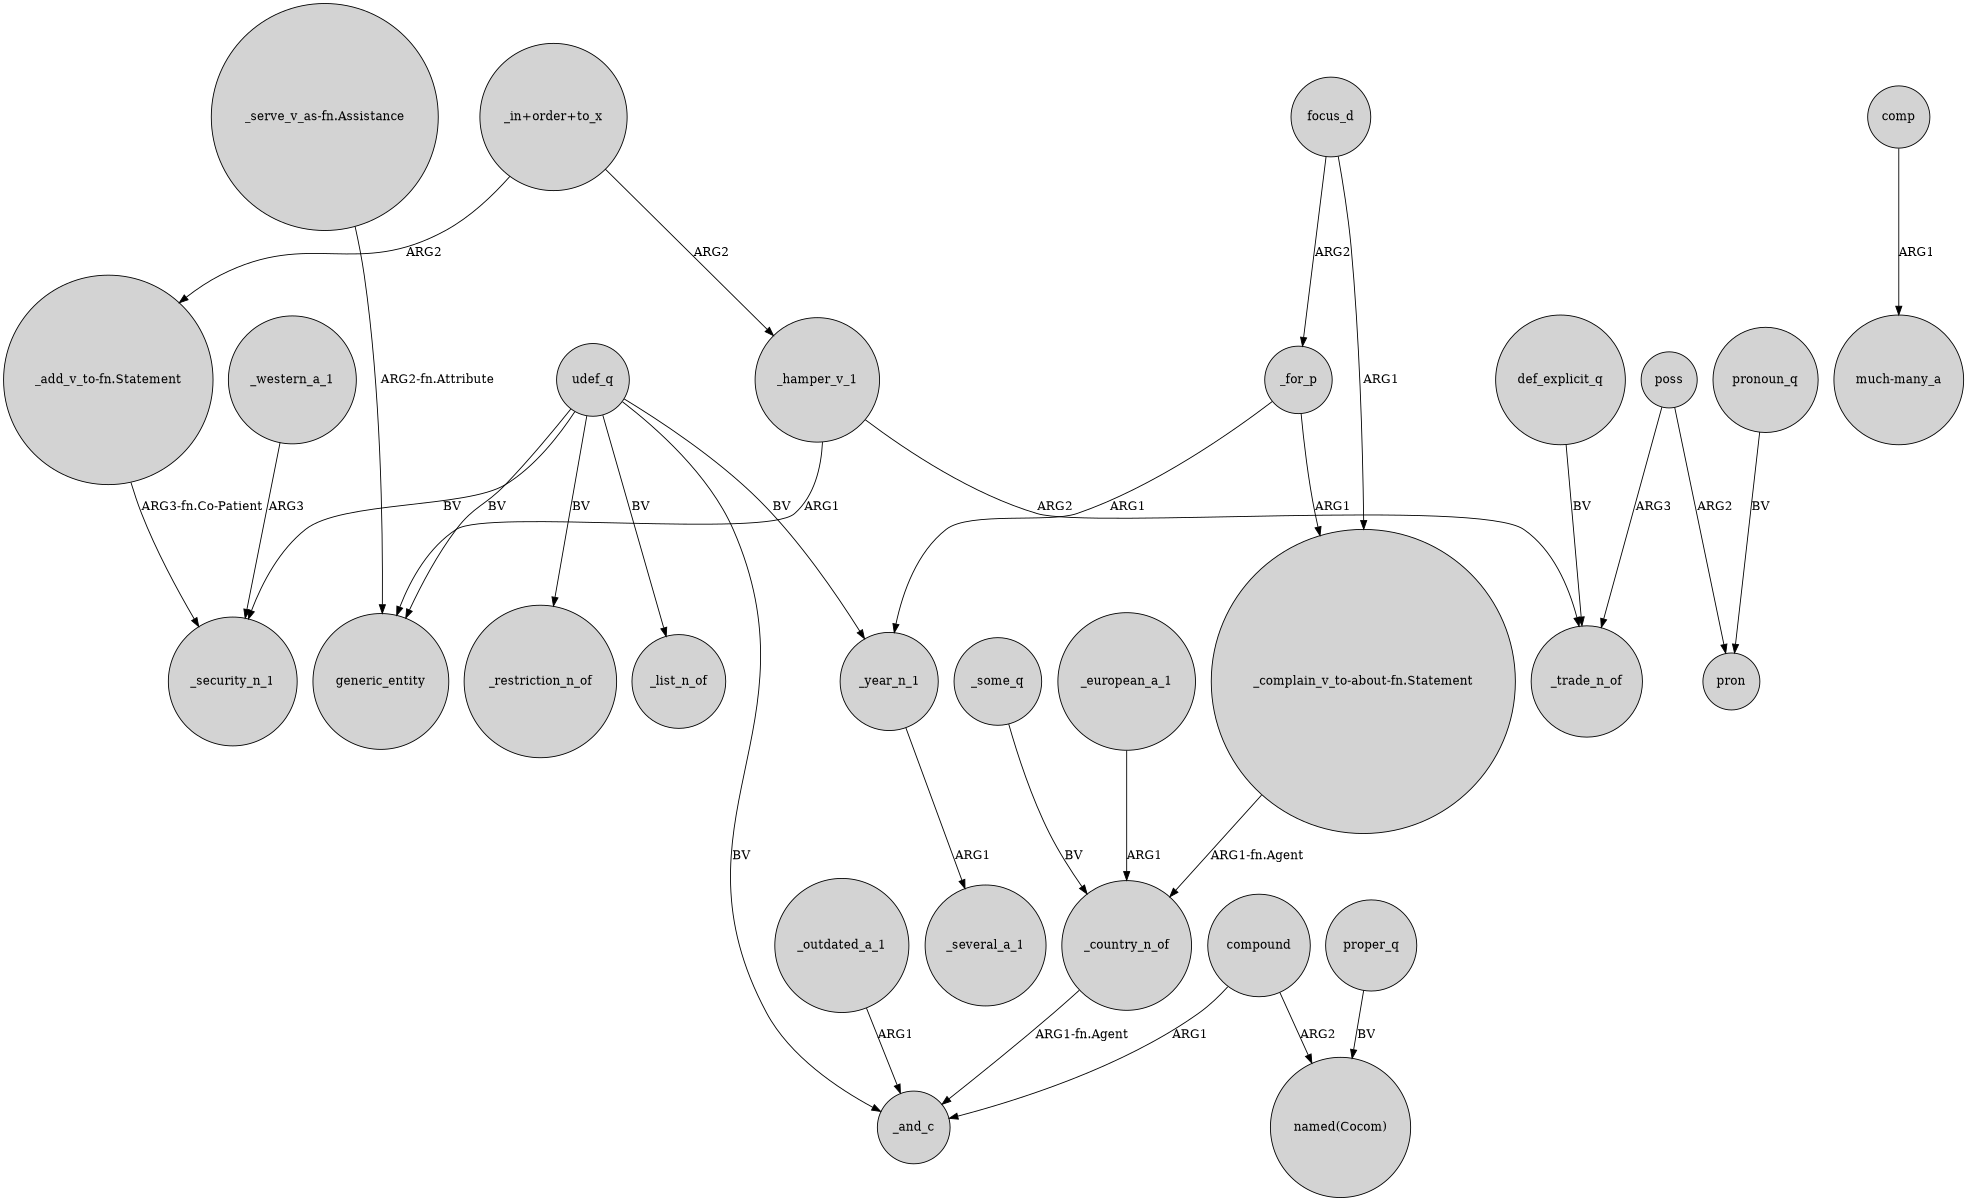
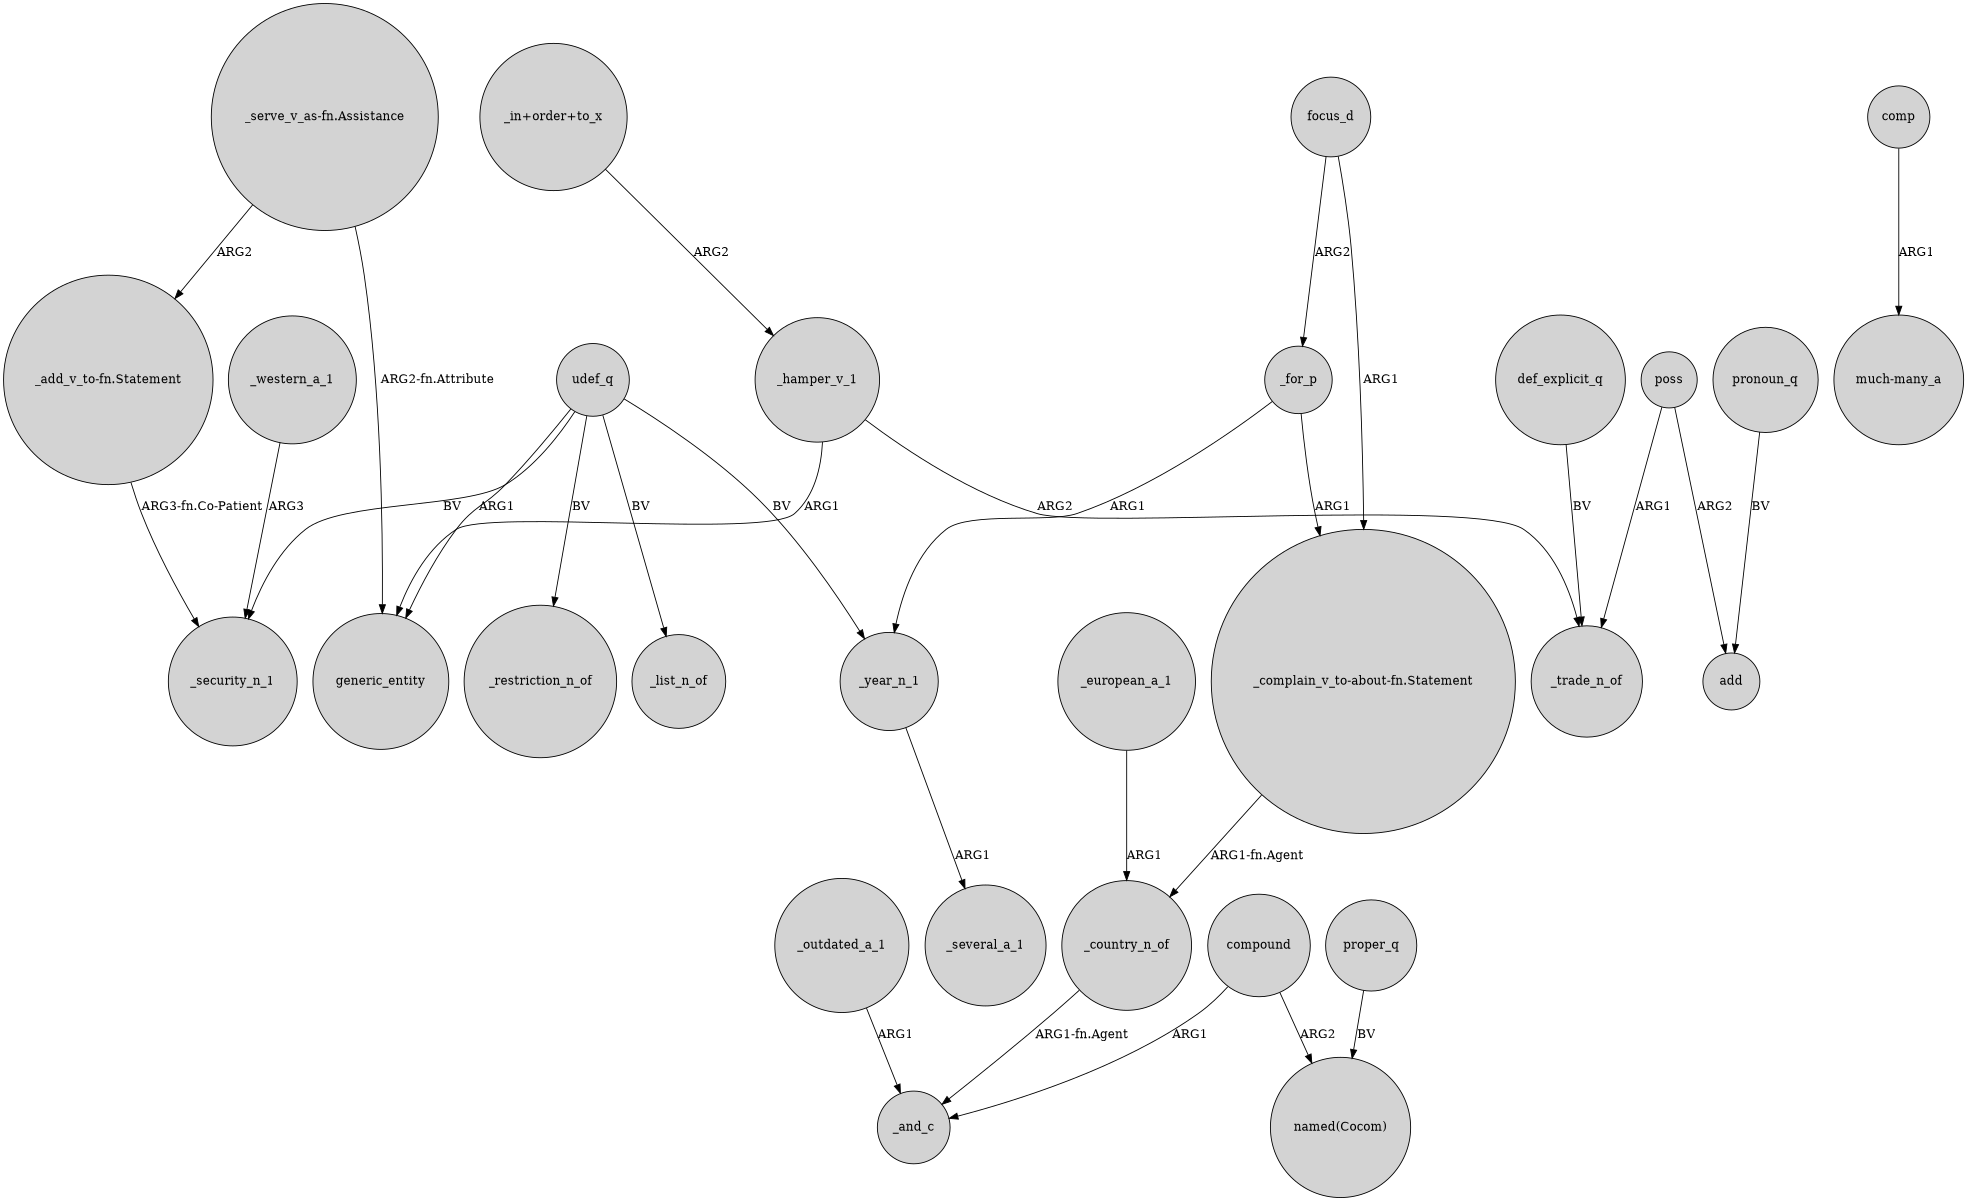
edge "_in+order+to_x" -> "_add_v_to-fn.Statement": now "_serve_v_as-fn.Assistance" -> "_add_v_to-fn.Statement"
edge "udef_q" -> "generic_entity": label "BV" -> "ARG1"
edge "poss" -> "_trade_n_of": label "ARG3" -> "ARG1"
node "_some_q": removed
node "pron": label "pron" -> "add"
edge "udef_q" -> "_and_c": removed, label "BV"
